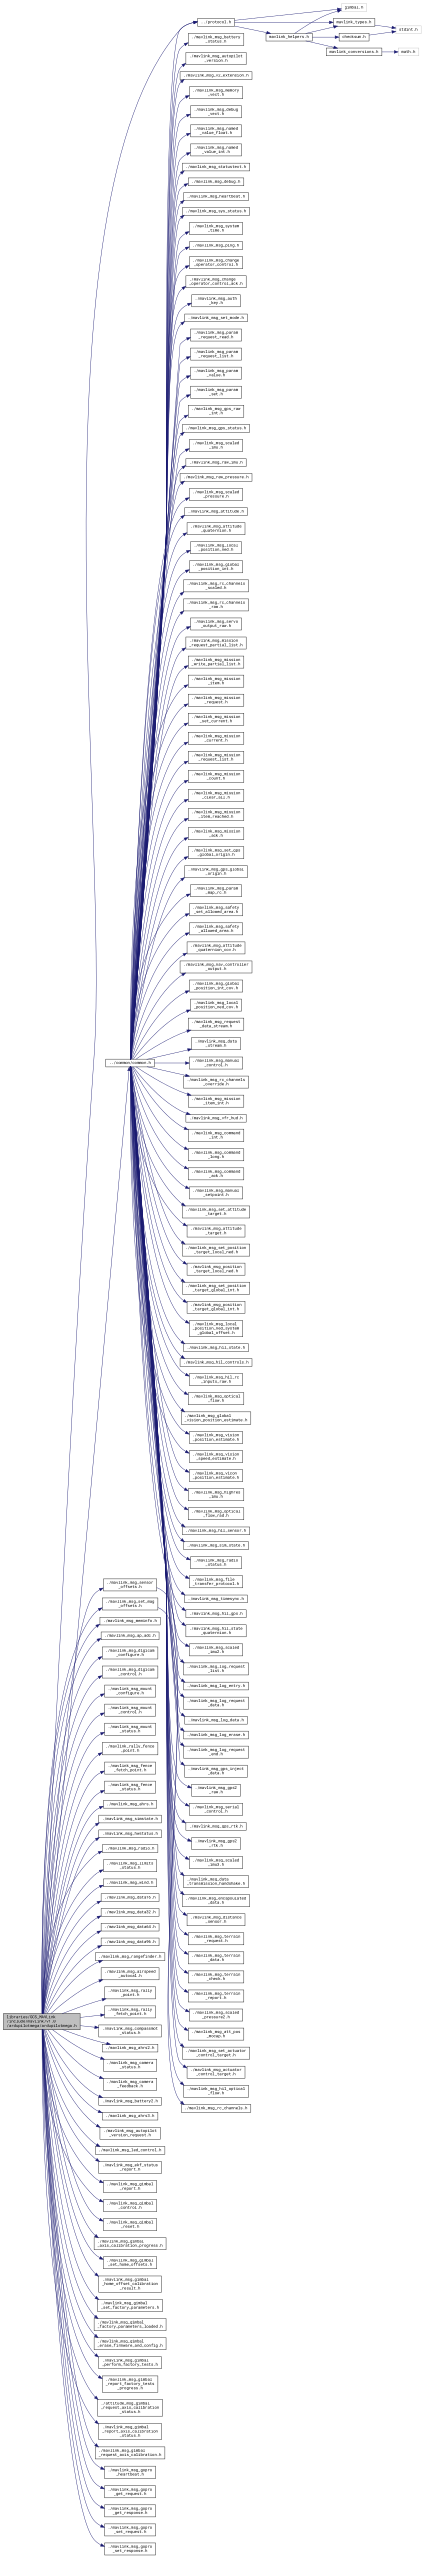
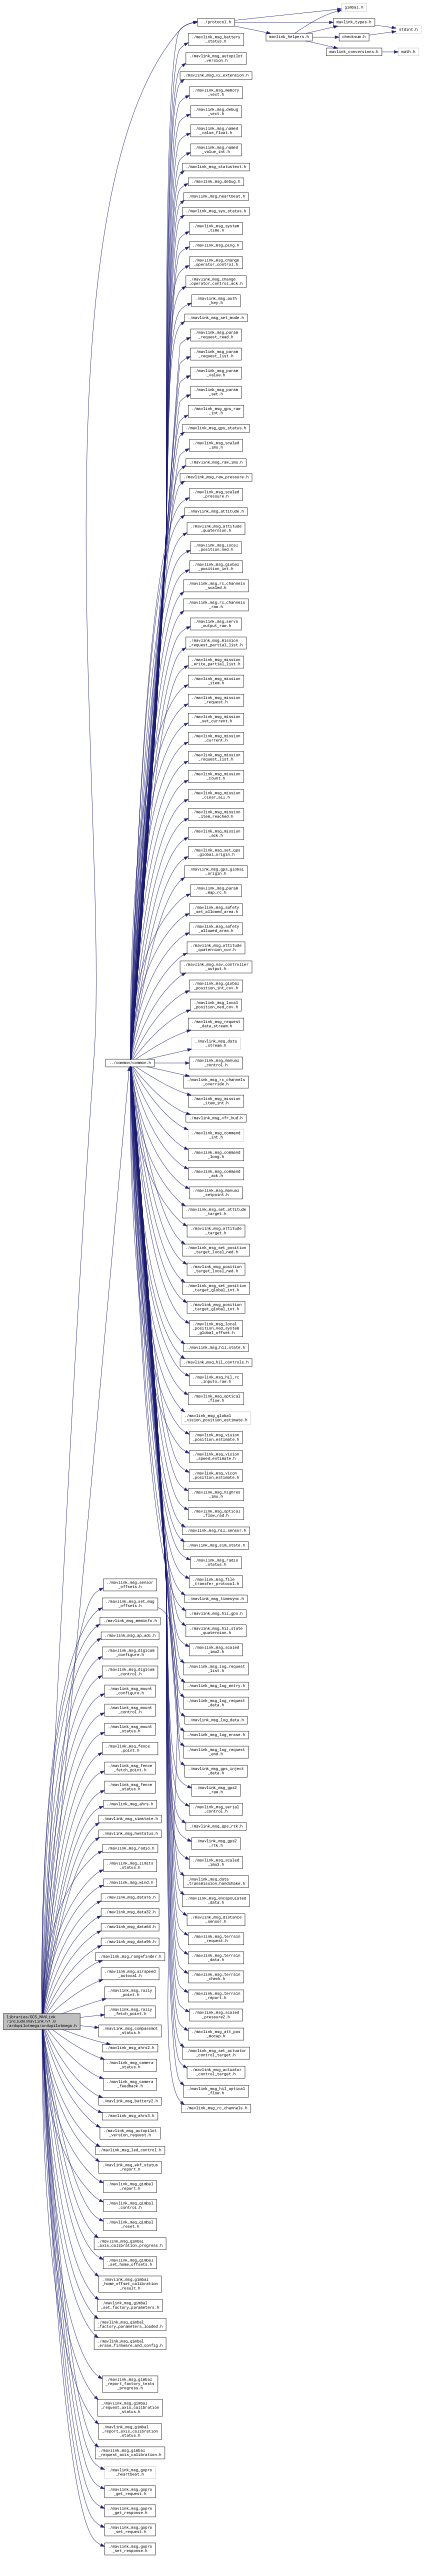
node "./mavlink_msg_data _stream.h": color black -> grey75
node "./mavlink_msg_command _int.h": color black -> grey75
node "./mavlink_msg_global _vision_position_estimate.h": color black -> grey75
node "./mavlink_rally_fence _point.h": label "./mavlink_rally_fence _point.h" -> "./mavlink_msg_fence _point.h"
edge "./mavlink_msg_sensor _offsets.h" -> "./mavlink_msg_hil_optical _flow.h": now "../common/common.h" -> "./mavlink_msg_hil_optical _flow.h"
node "./mavlink_msg_gimbal _perform_factory_tests.h": removed
node "./attitude_msg_gimbal _request_axis_calibration _status.h": label "./attitude_msg_gimbal _request_axis_calibration _status.h" -> "./mavlink_msg_gimbal _request_axis_calibration _status.h"
node "./mavlink_msg_gopro _heartbeat.h": color black -> grey75
